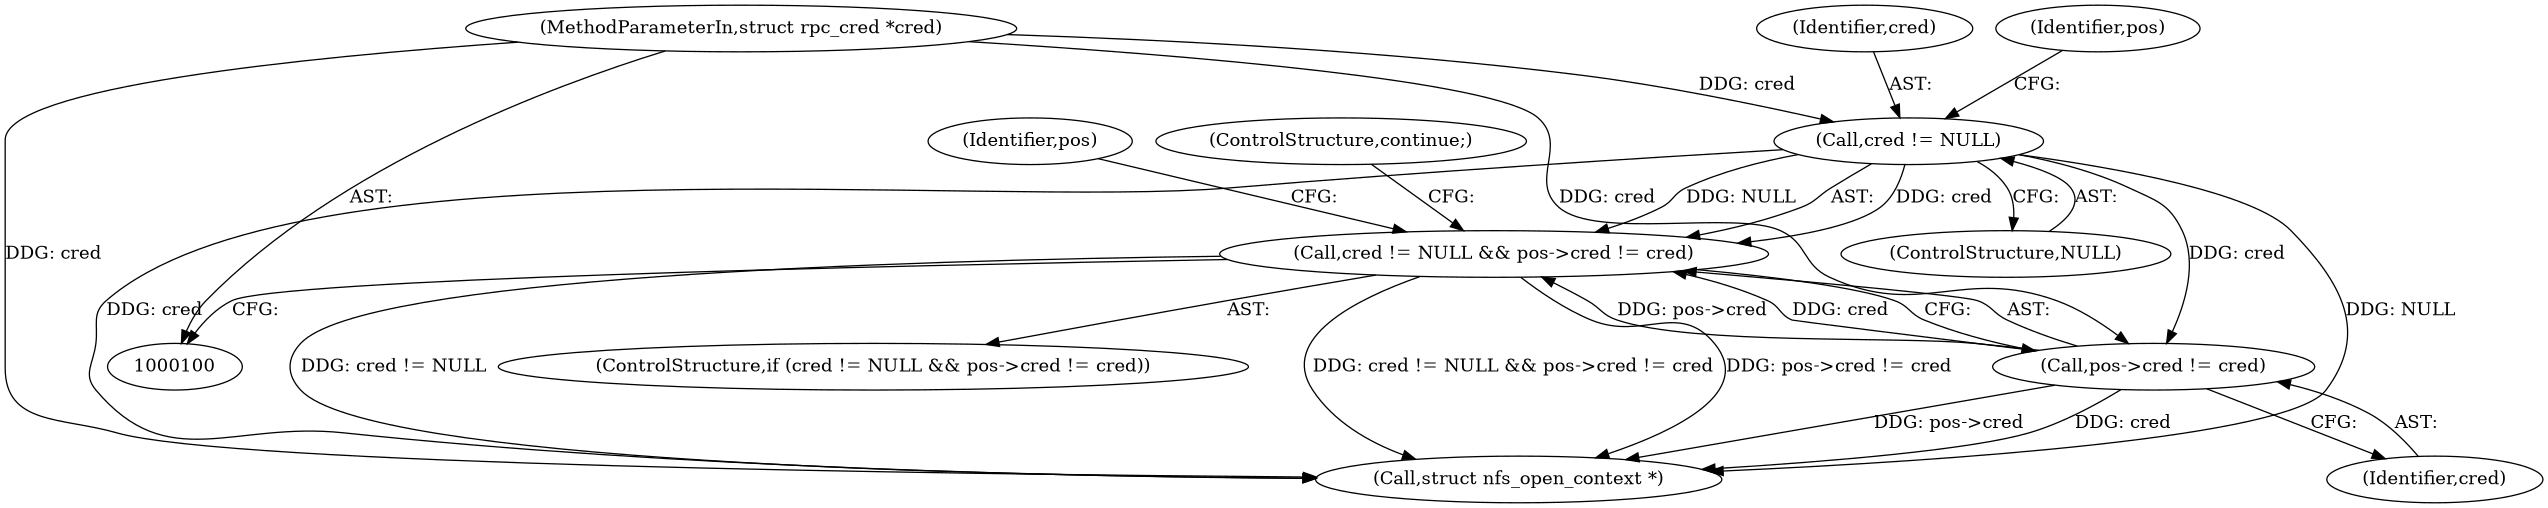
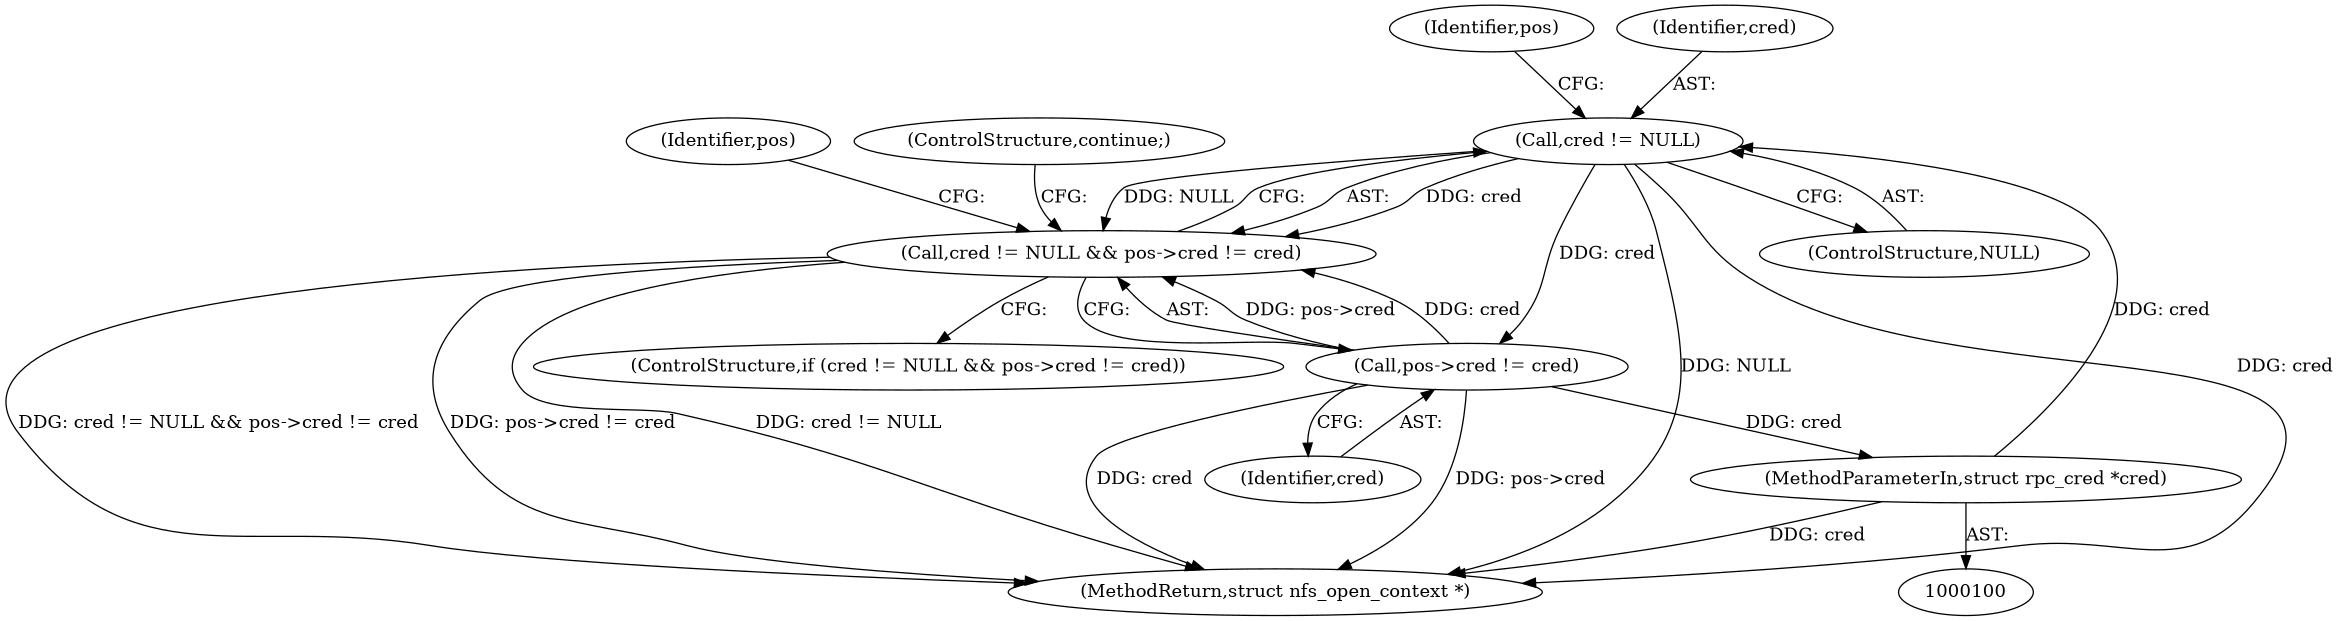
edge "(MethodParameterIn,struct rpc_cred *cred)" -> "(Call,pos->cred != cred)": reversed
edge "(Call,cred != NULL && pos->cred != cred)" -> "1000100": now "(Call,cred != NULL && pos->cred != cred)" -> "(Call,cred != NULL)"
edge "(Call,cred != NULL && pos->cred != cred)" -> "(ControlStructure,if (cred != NULL && pos->cred != cred))": label "AST: " -> "CFG: "
node "(Call,struct nfs_open_context *)": label "(Call,struct nfs_open_context *)" -> "(MethodReturn,struct nfs_open_context *)"
